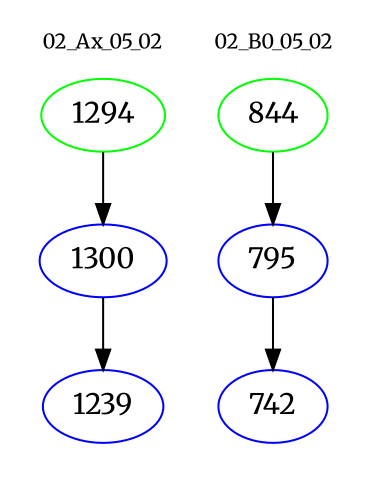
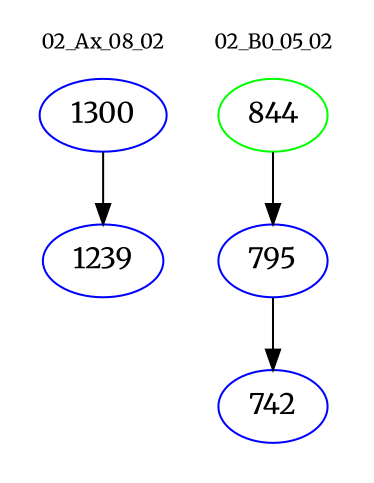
cluster "02_Ax_05_02": label "02_Ax_05_02" -> "02_Ax_08_02"
node "1294": removed
